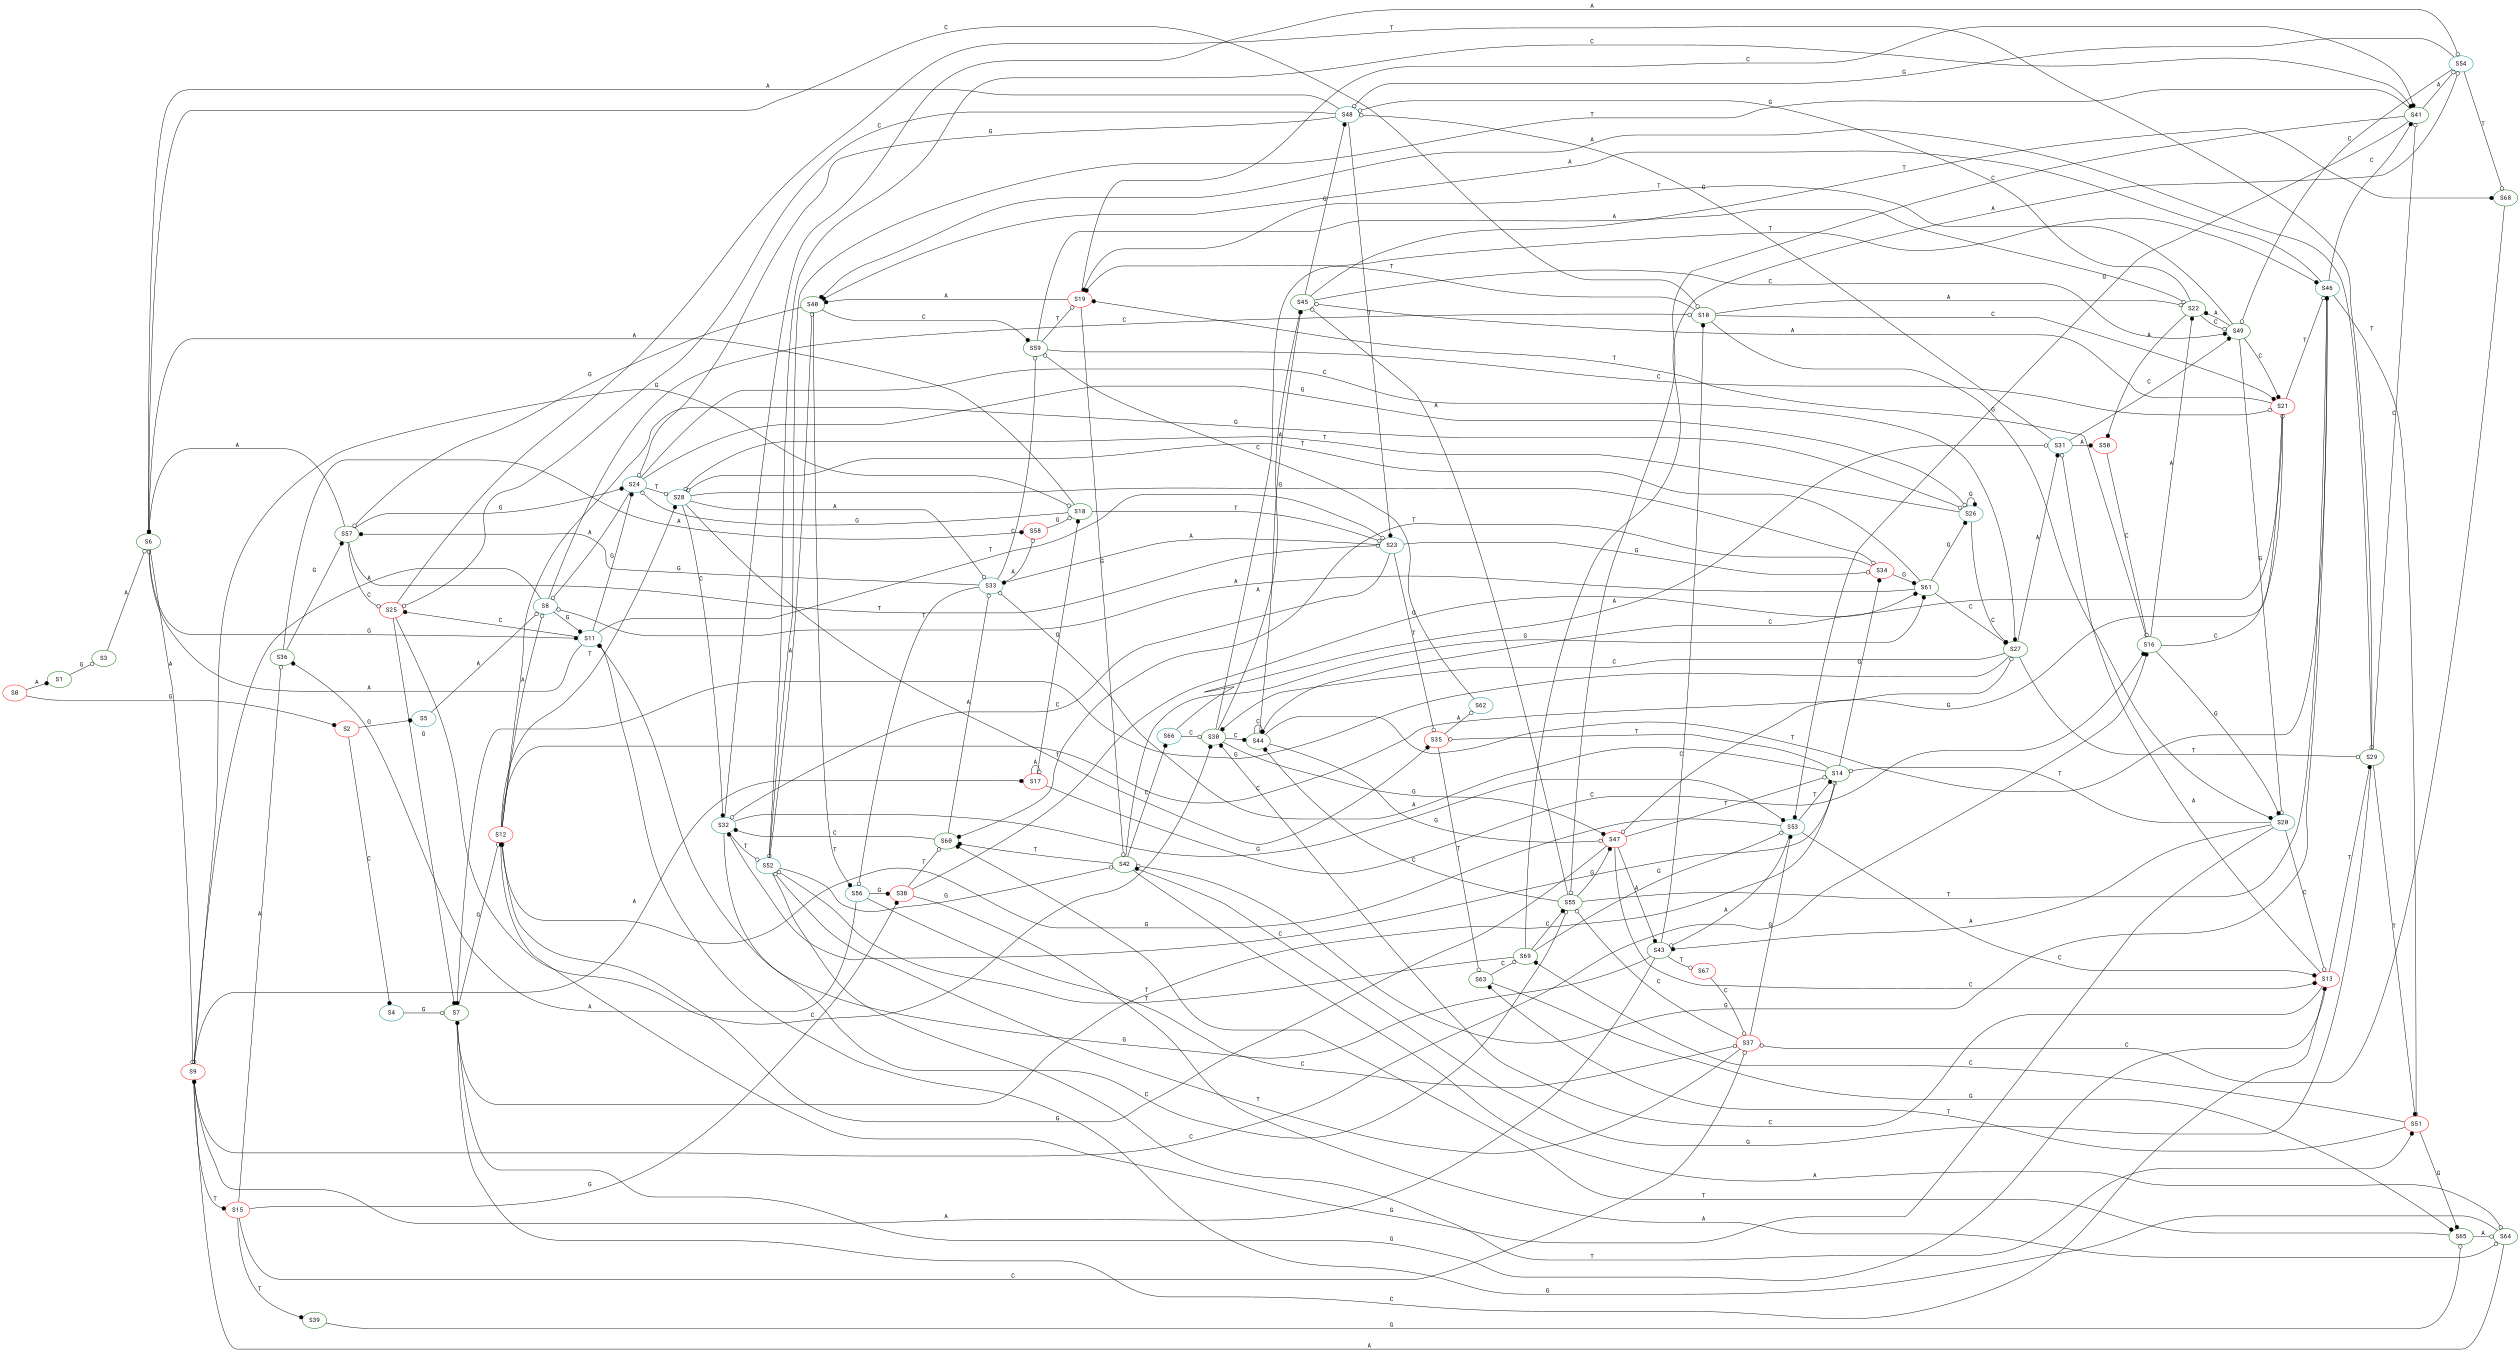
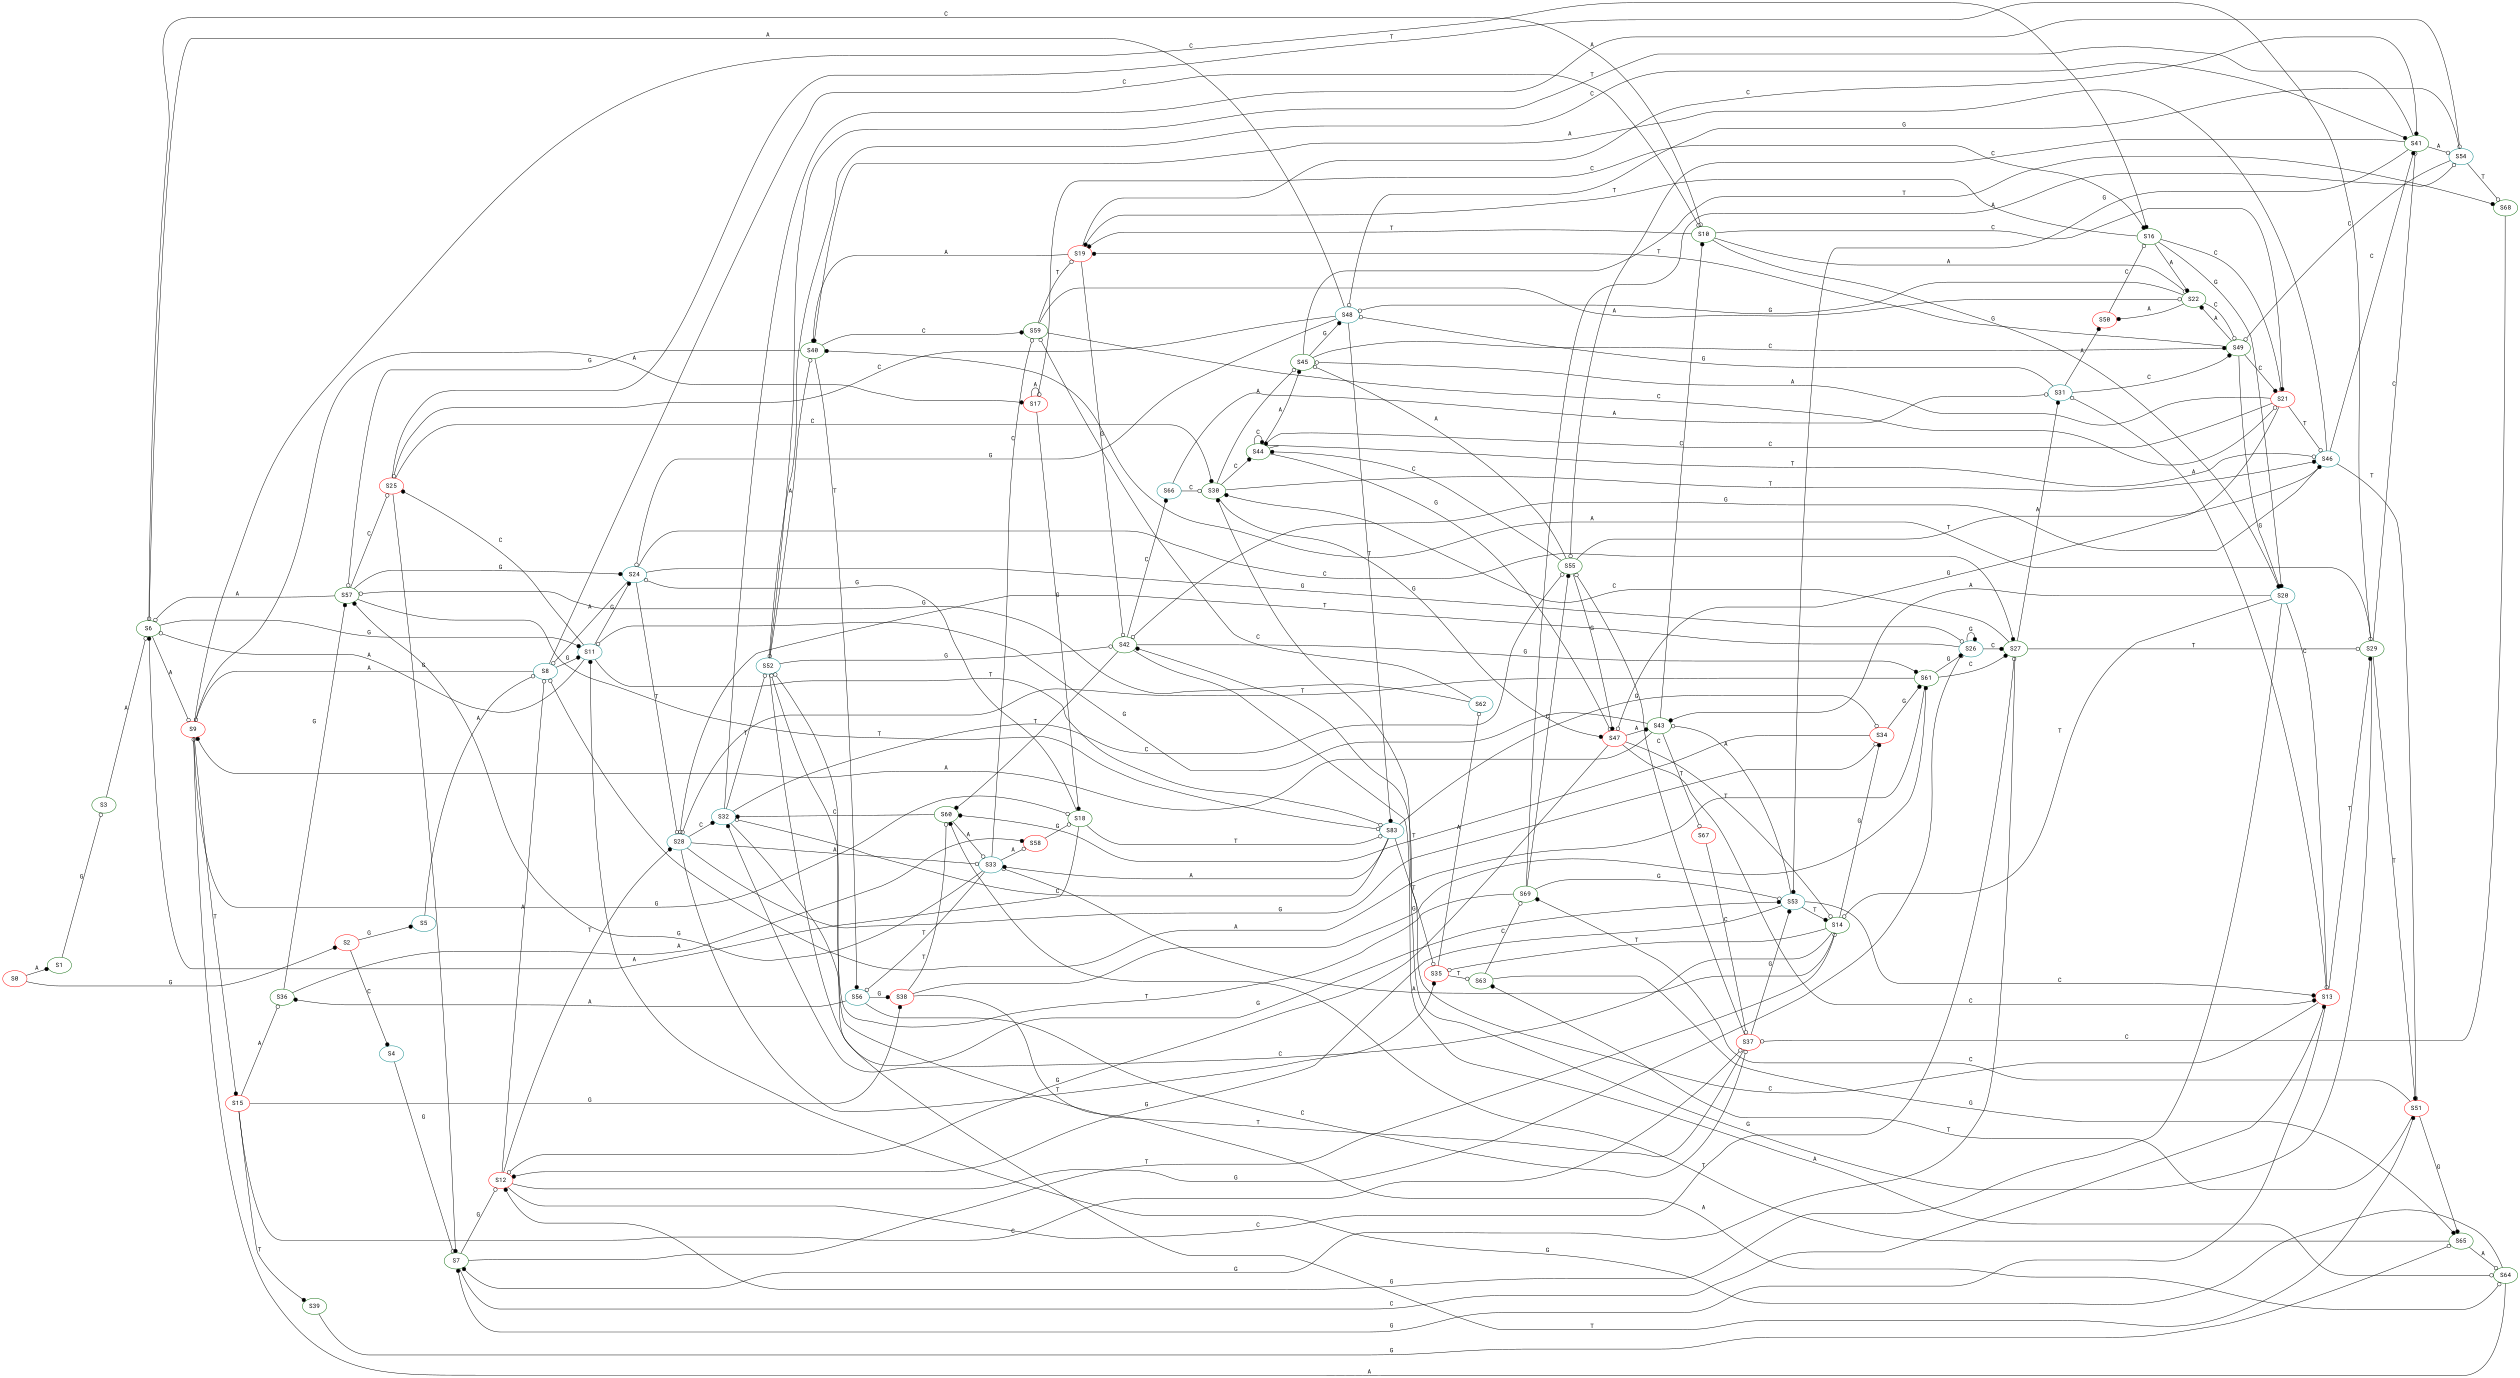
node "S23": label "S23" -> "S83"
edge "S62" -> "S57": added, label "G"
